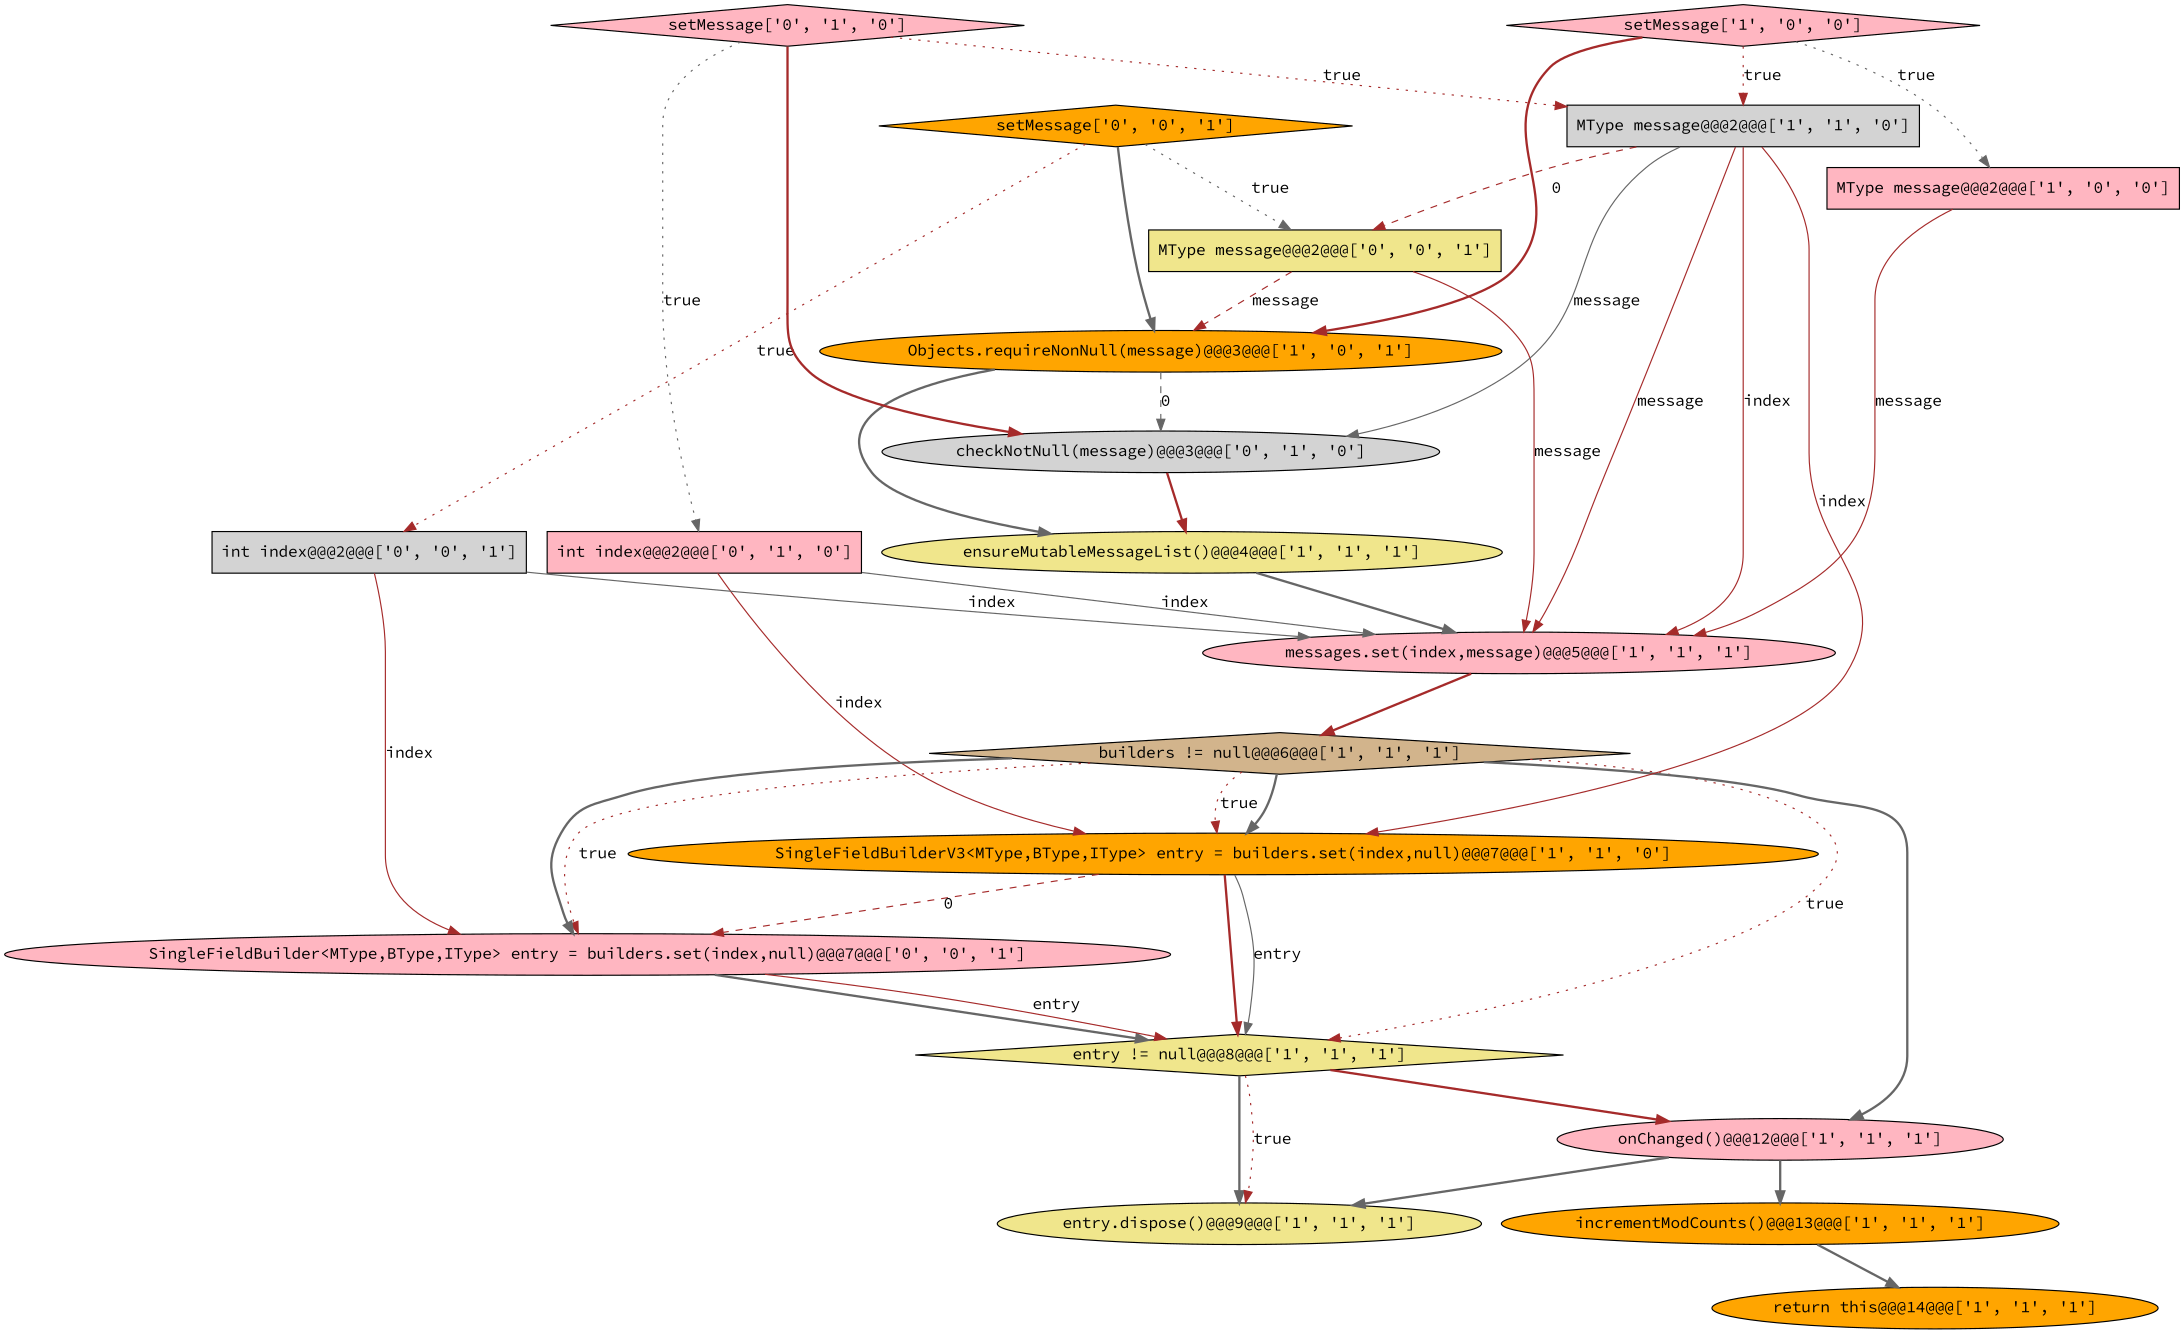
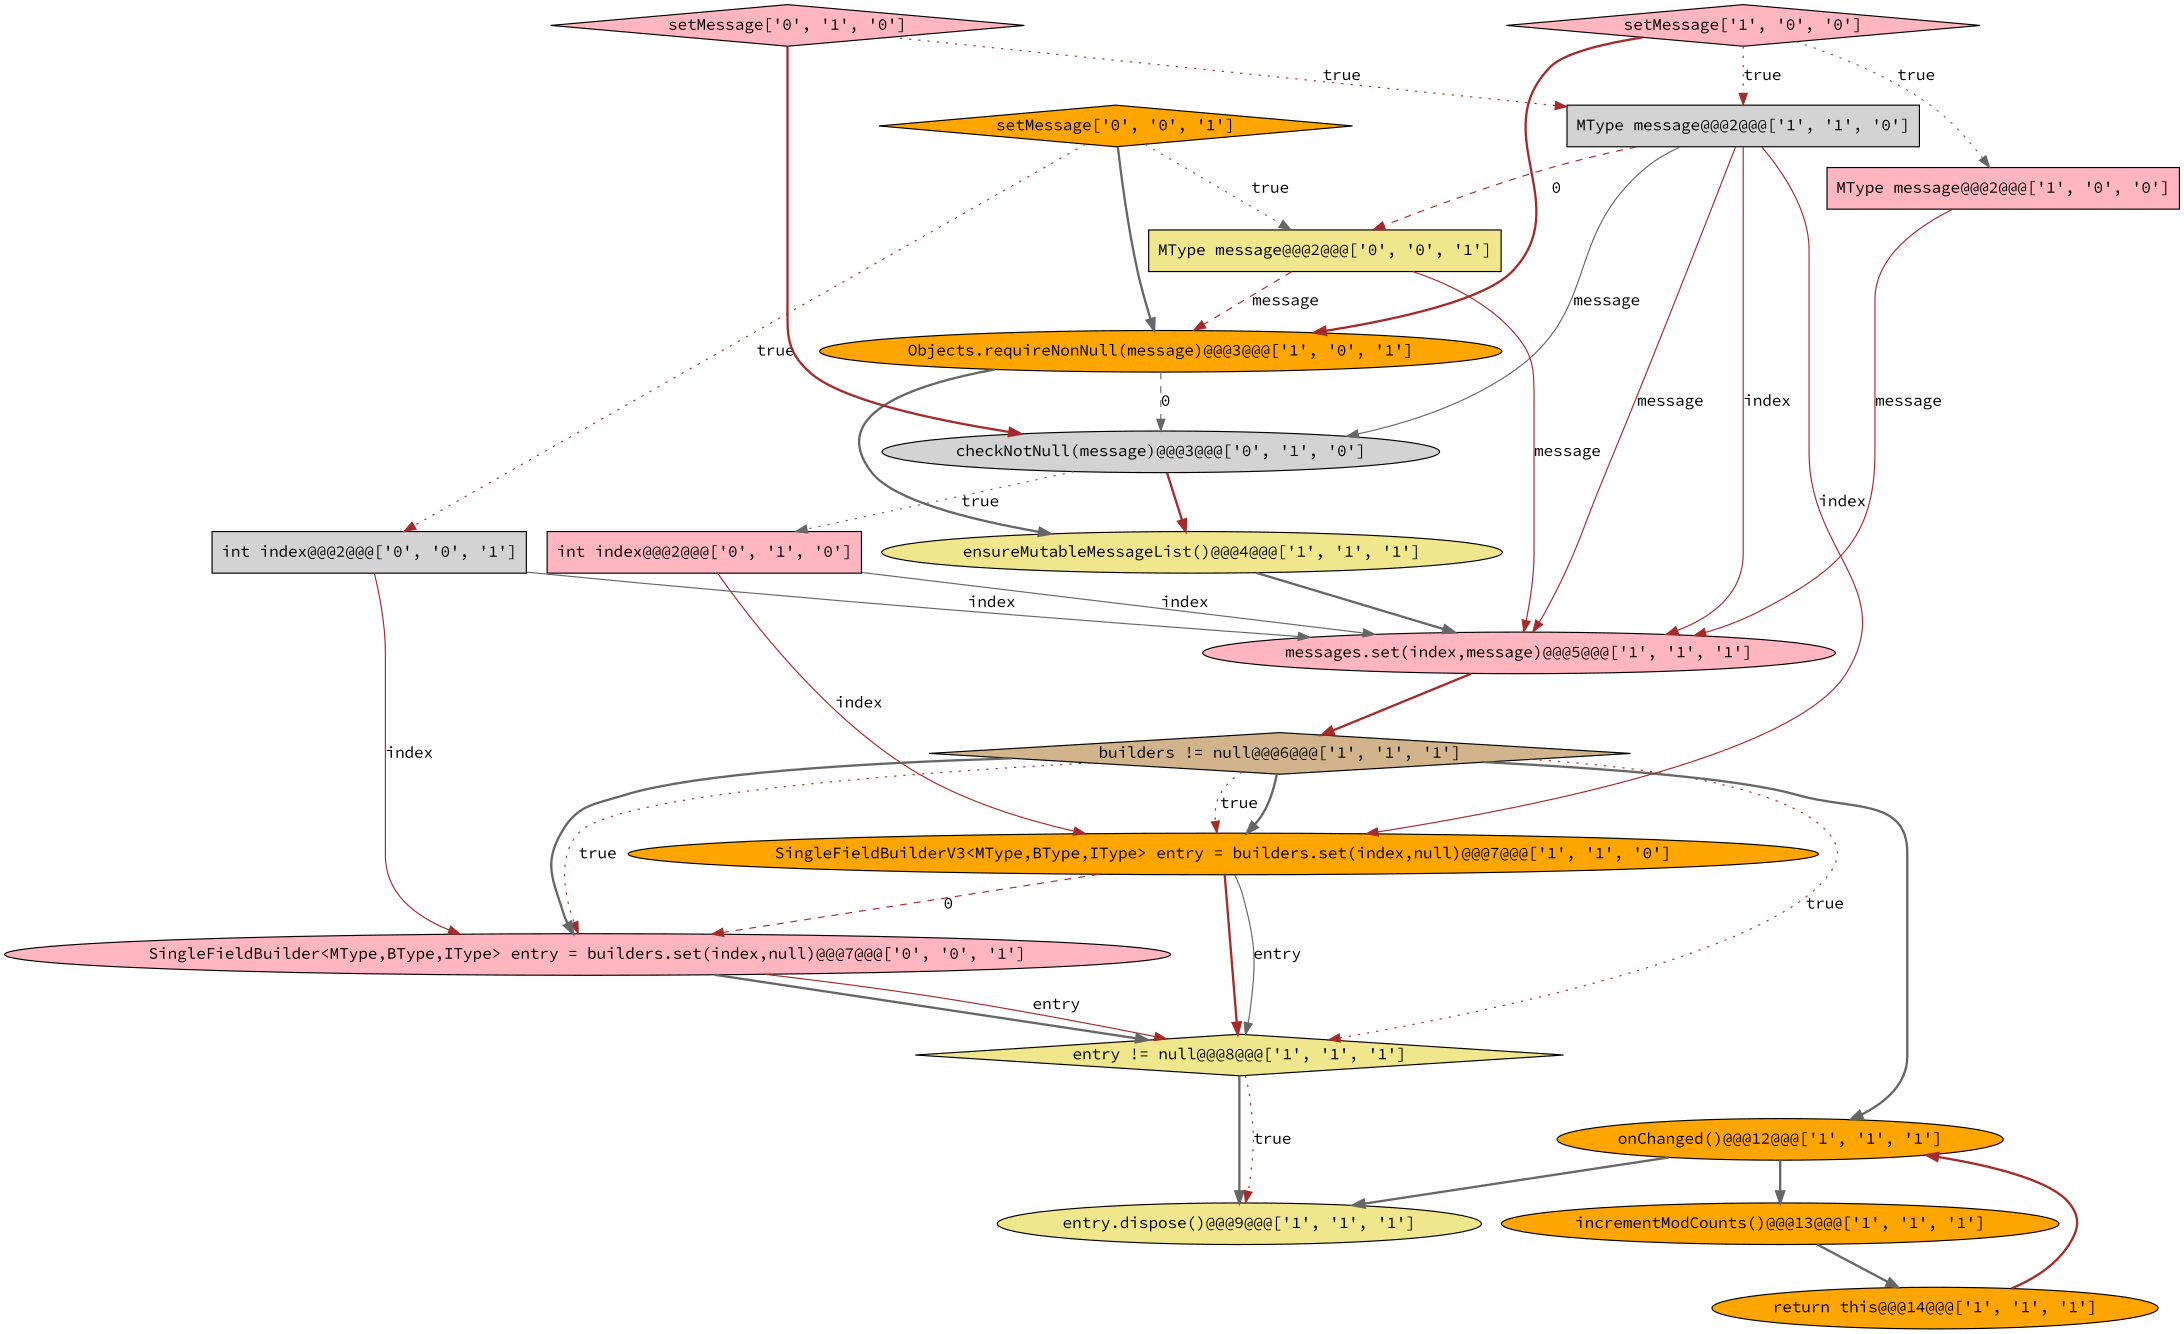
edge "setMessage['0', '1', '0']" -> "int index@@@2@@@['0', '1', '0']": now "checkNotNull(message)@@@3@@@['0', '1', '0']" -> "int index@@@2@@@['0', '1', '0']"
edge "entry != null@@@8@@@['1', '1', '1']" -> "onChanged()@@@12@@@['1', '1', '1']": now "return this@@@14@@@['1', '1', '1']" -> "onChanged()@@@12@@@['1', '1', '1']"
node "onChanged()@@@12@@@['1', '1', '1']": fillcolor lightpink -> orange
